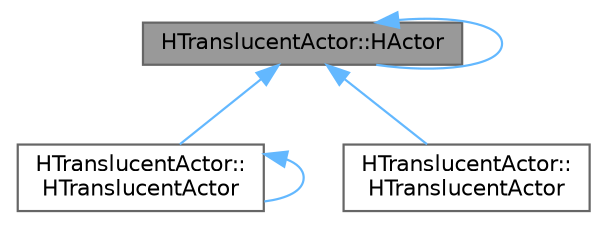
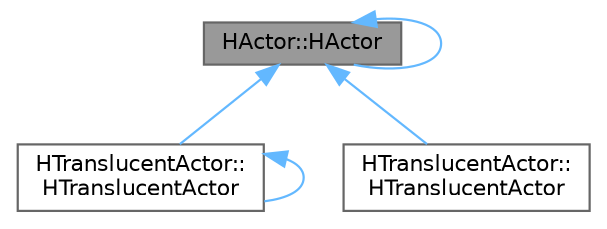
node "HTranslucentActor::HActor": label "HTranslucentActor::HActor" -> "HActor::HActor"
